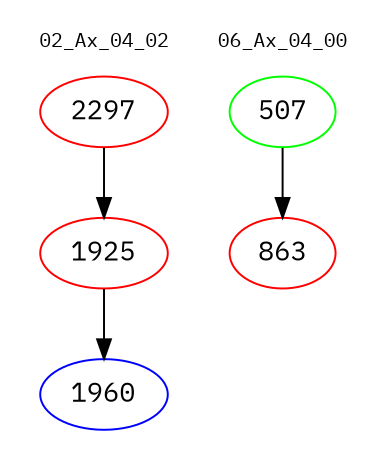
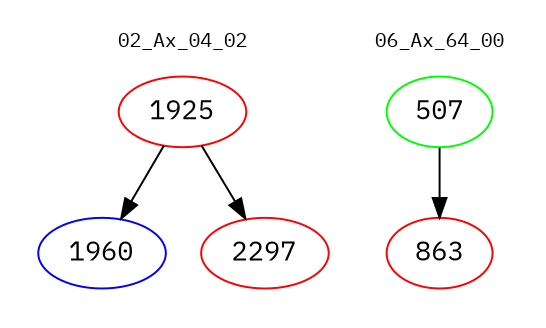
cluster "06_Ax_04_00": label "06_Ax_04_00" -> "06_Ax_64_00"
edge "2297" -> "1925": reversed
